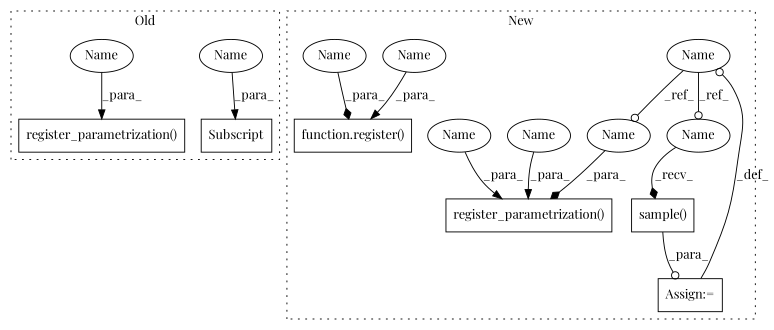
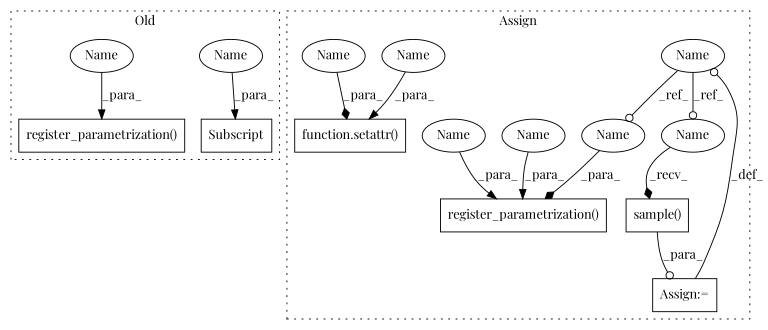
cluster "New": label "New" -> "Assign"
node "function.register()": label "function.register()" -> "function.setattr()"
